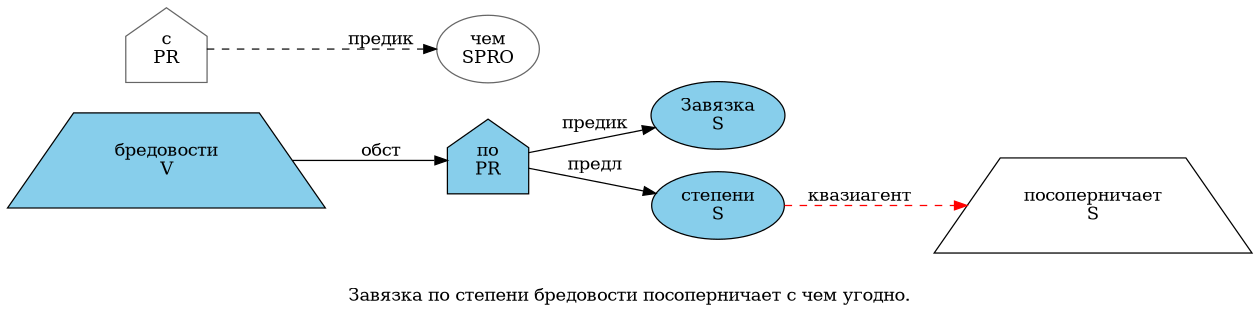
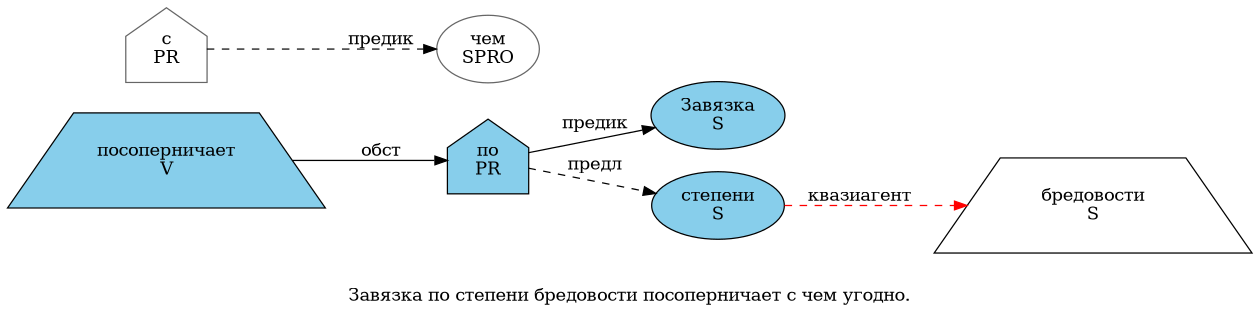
node "бредовости V": label "бредовости V" -> "посоперничает V"
edge "по PR" -> "степени S": style solid -> dashed
node "посоперничает S": label "посоперничает S" -> "бредовости S"
